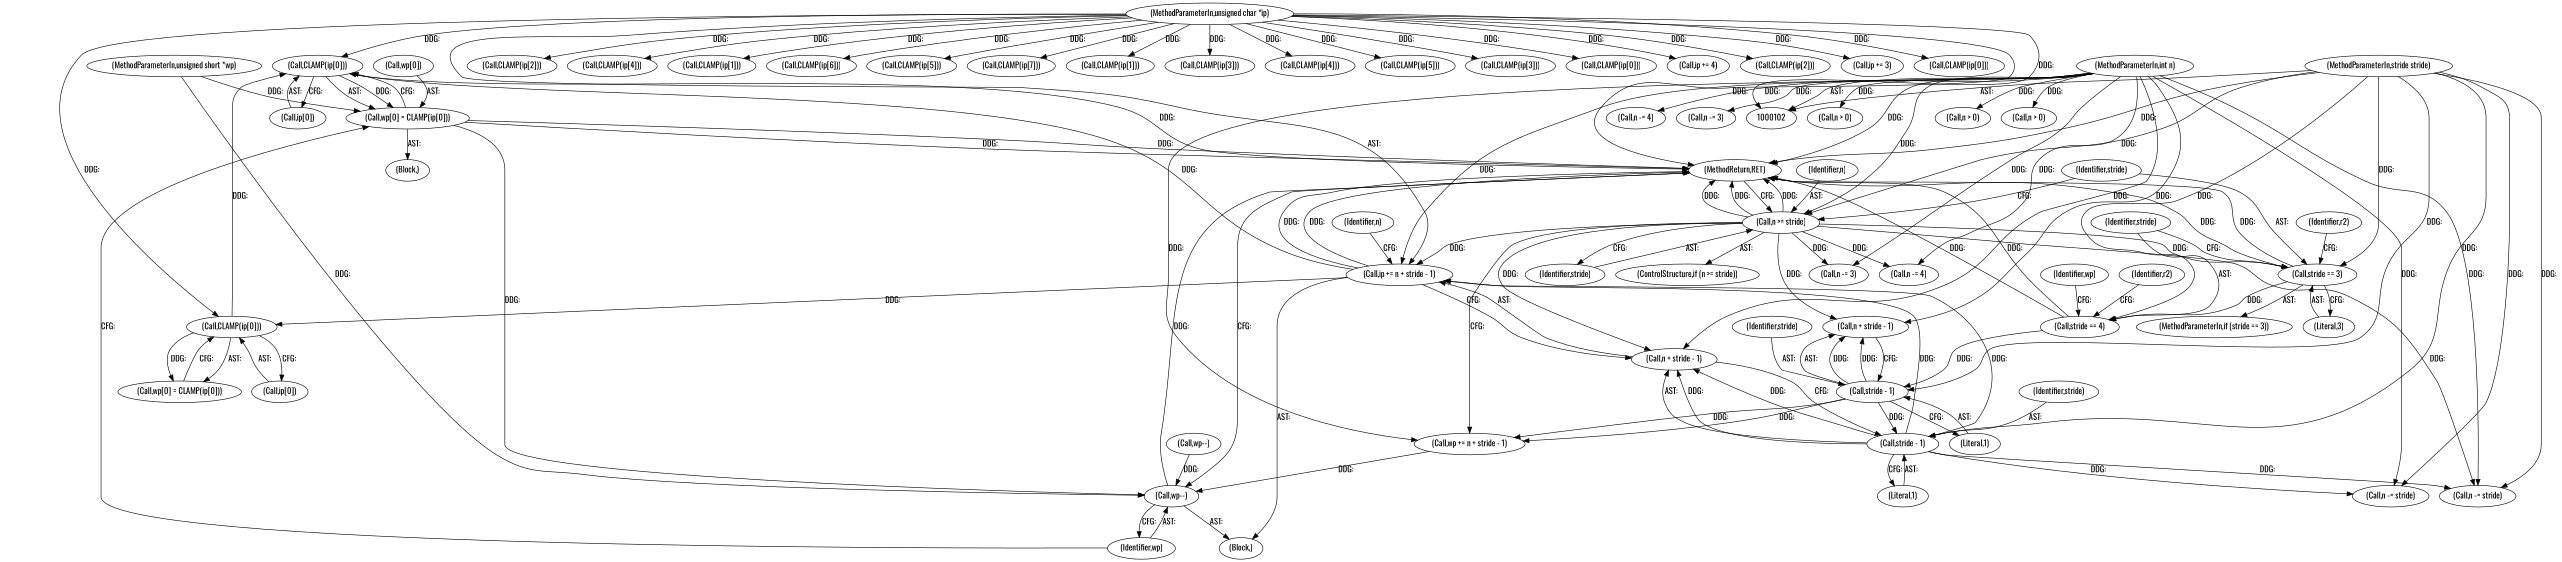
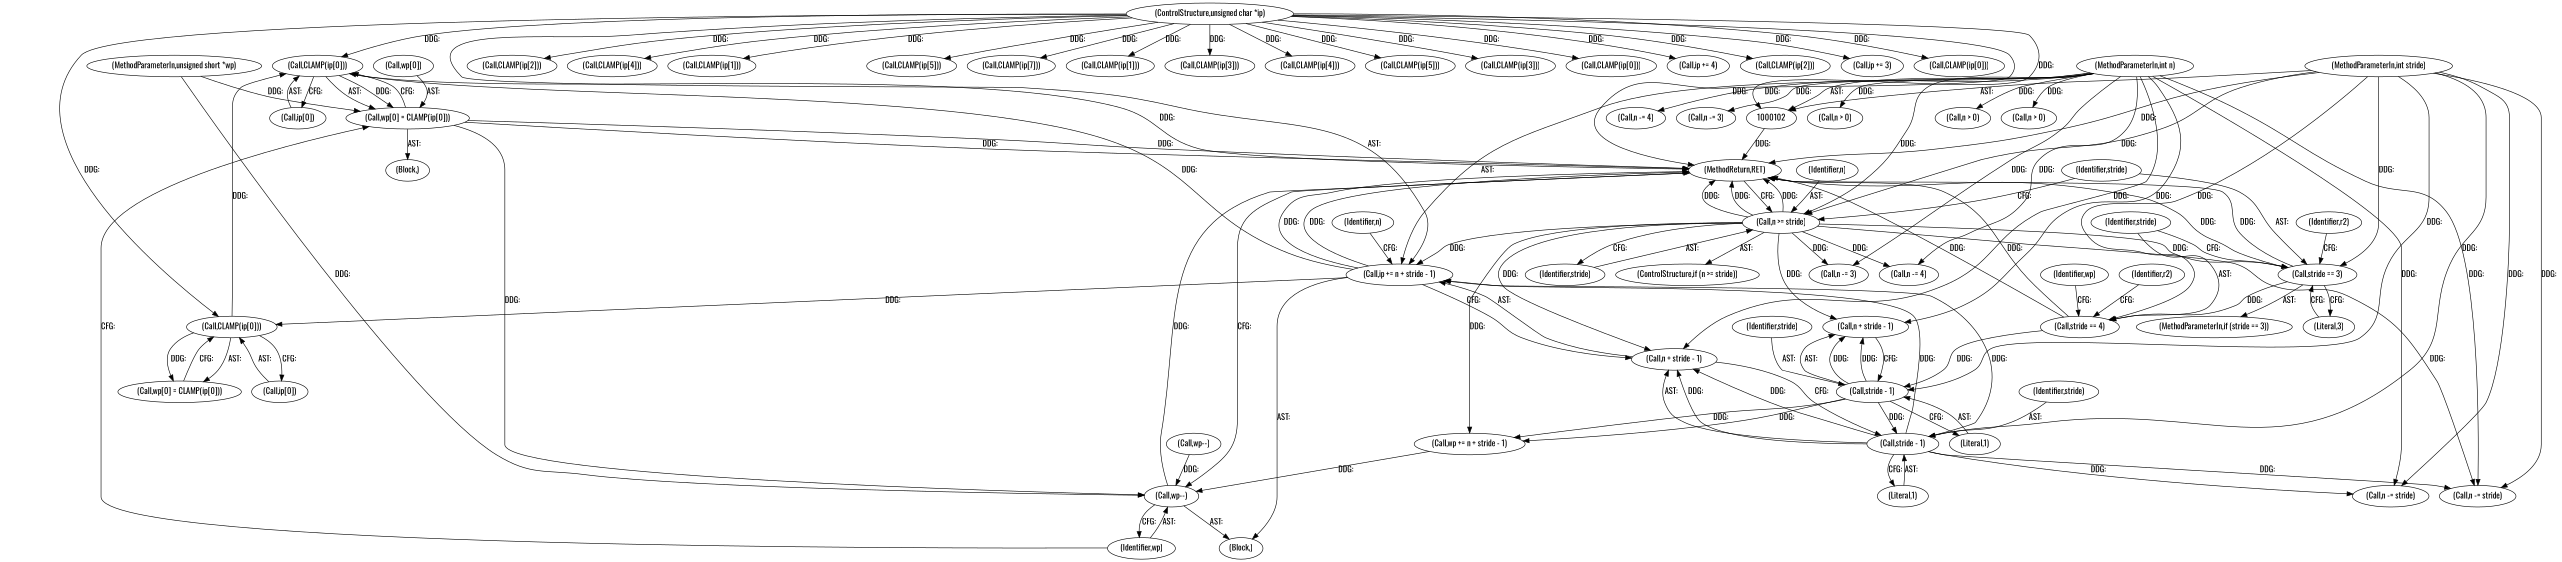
node "(MethodParameterIn,unsigned char *ip)": label "(MethodParameterIn,unsigned char *ip)" -> "(ControlStructure,unsigned char *ip)"
node "(Call,CLAMP(ip[6]))": removed
node "(MethodParameterIn,stride stride)": label "(MethodParameterIn,stride stride)" -> "(MethodParameterIn,int stride)"
edge "(MethodParameterIn,int n)" -> "(MethodReturn,RET)": now "1000102" -> "(MethodReturn,RET)"
edge "(MethodParameterIn,int n)" -> "(Call,wp += n + stride - 1)": removed, label "DDG:"
edge "(MethodParameterIn,int n)" -> "(Call,ip += n + stride - 1)": label "DDG: " -> "AST: "
edge "(Literal,3)" -> "(Call,stride == 3)": label "AST: " -> "CFG: "
edge "(Call,n >= stride)" -> "(Call,wp += n + stride - 1)": label "CFG: " -> "DDG: "
